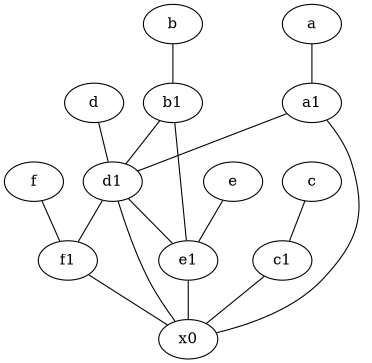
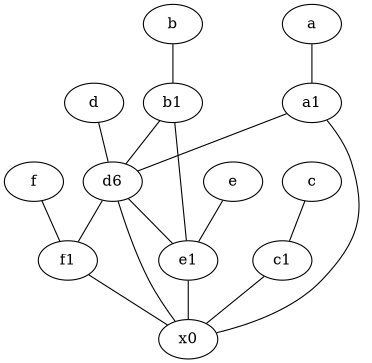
node "d1": label "d1" -> "d6"
